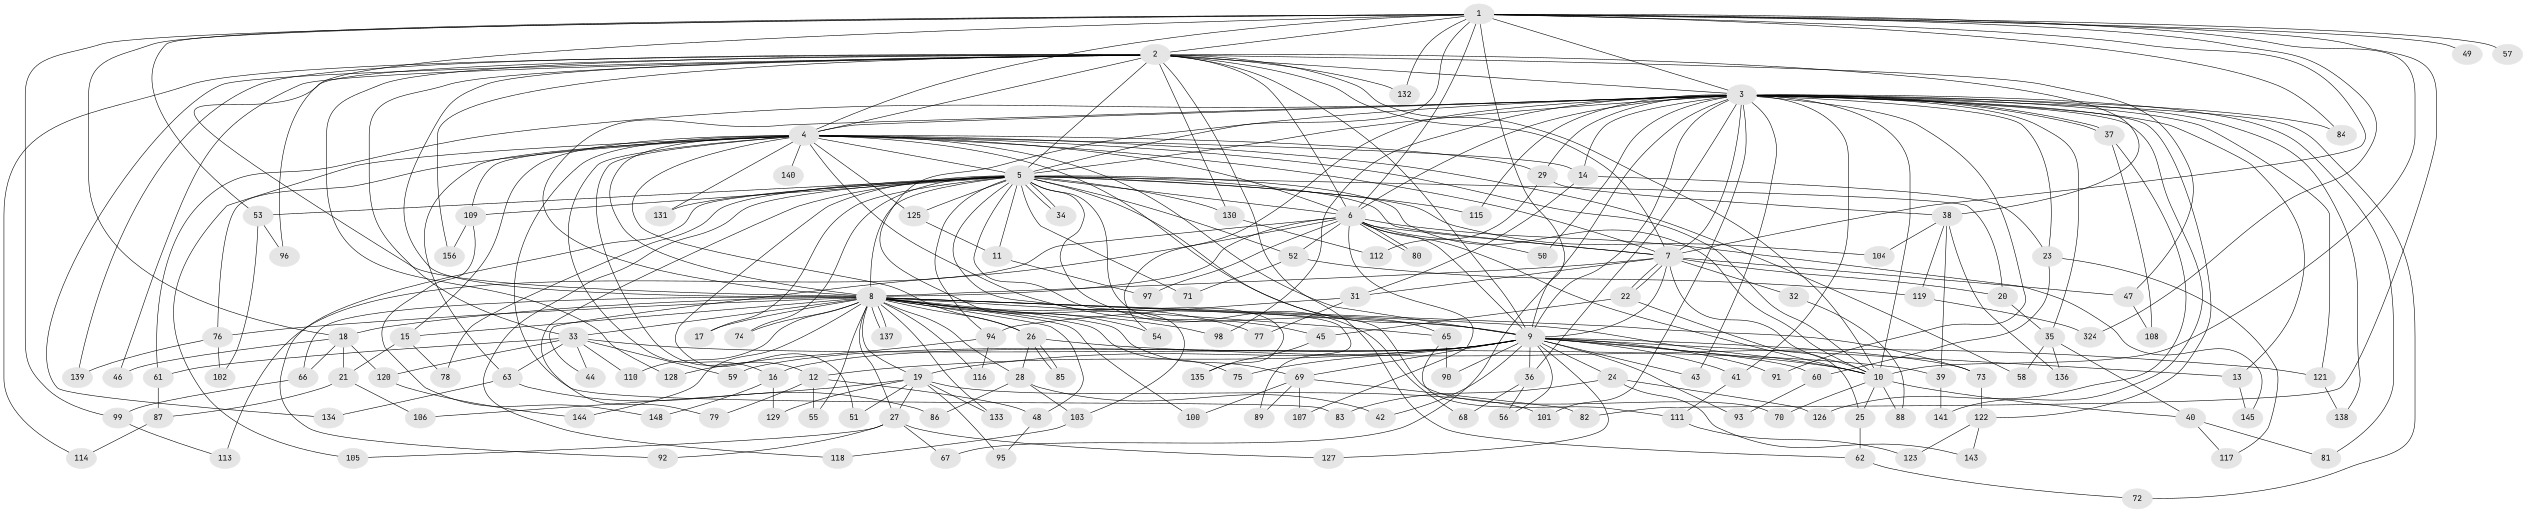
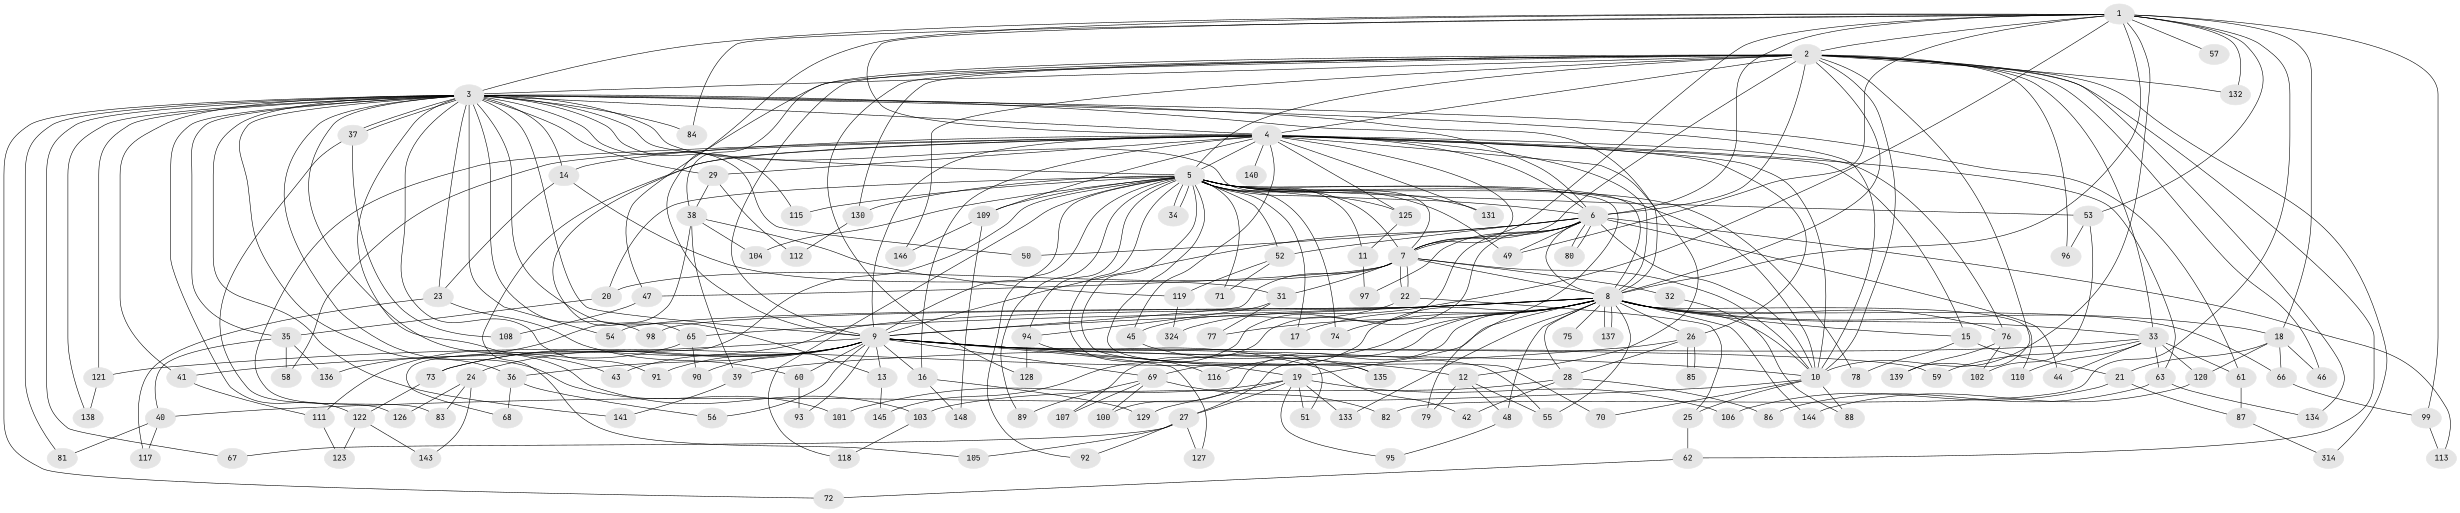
edge "1" -- "5": now "49" -- "5"
edge "6" -- "49": added
node "156": label "156" -> "146"
edge "9" -- "75": now "9" -- "55"
node "114": label "114" -> "314"
